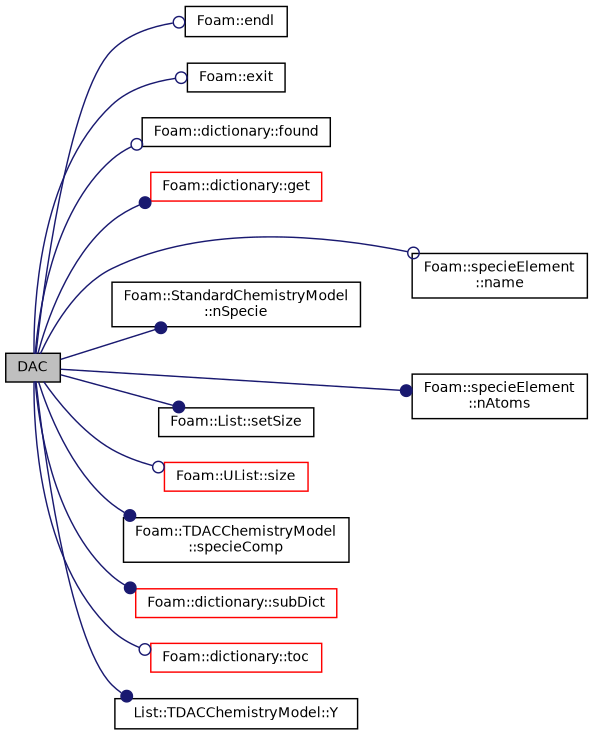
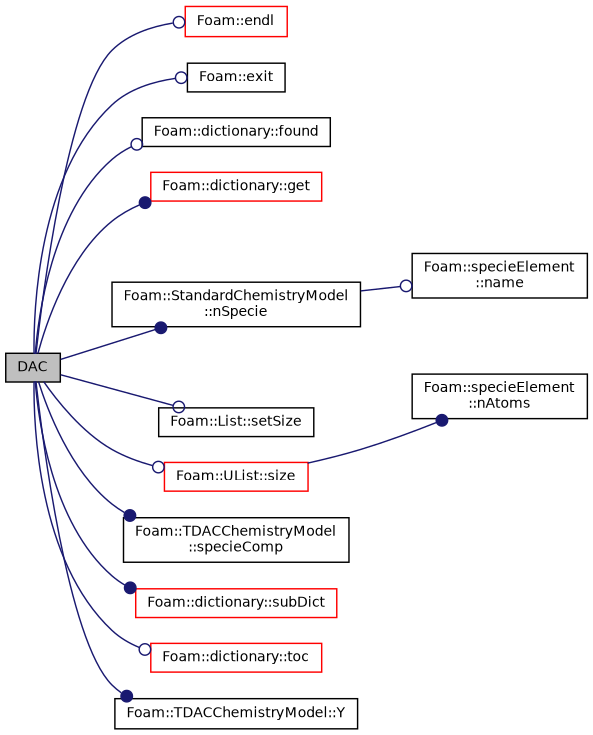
node "Foam::endl": color black -> red
edge "DAC" -> "Foam::specieElement ::name": now "Foam::StandardChemistryModel ::nSpecie" -> "Foam::specieElement ::name"
edge "DAC" -> "Foam::specieElement ::nAtoms": now "Foam::UList::size" -> "Foam::specieElement ::nAtoms"
edge "DAC" -> "Foam::List::setSize": arrowhead dot -> odot
node "List::TDACChemistryModel::Y": label "List::TDACChemistryModel::Y" -> "Foam::TDACChemistryModel::Y"
